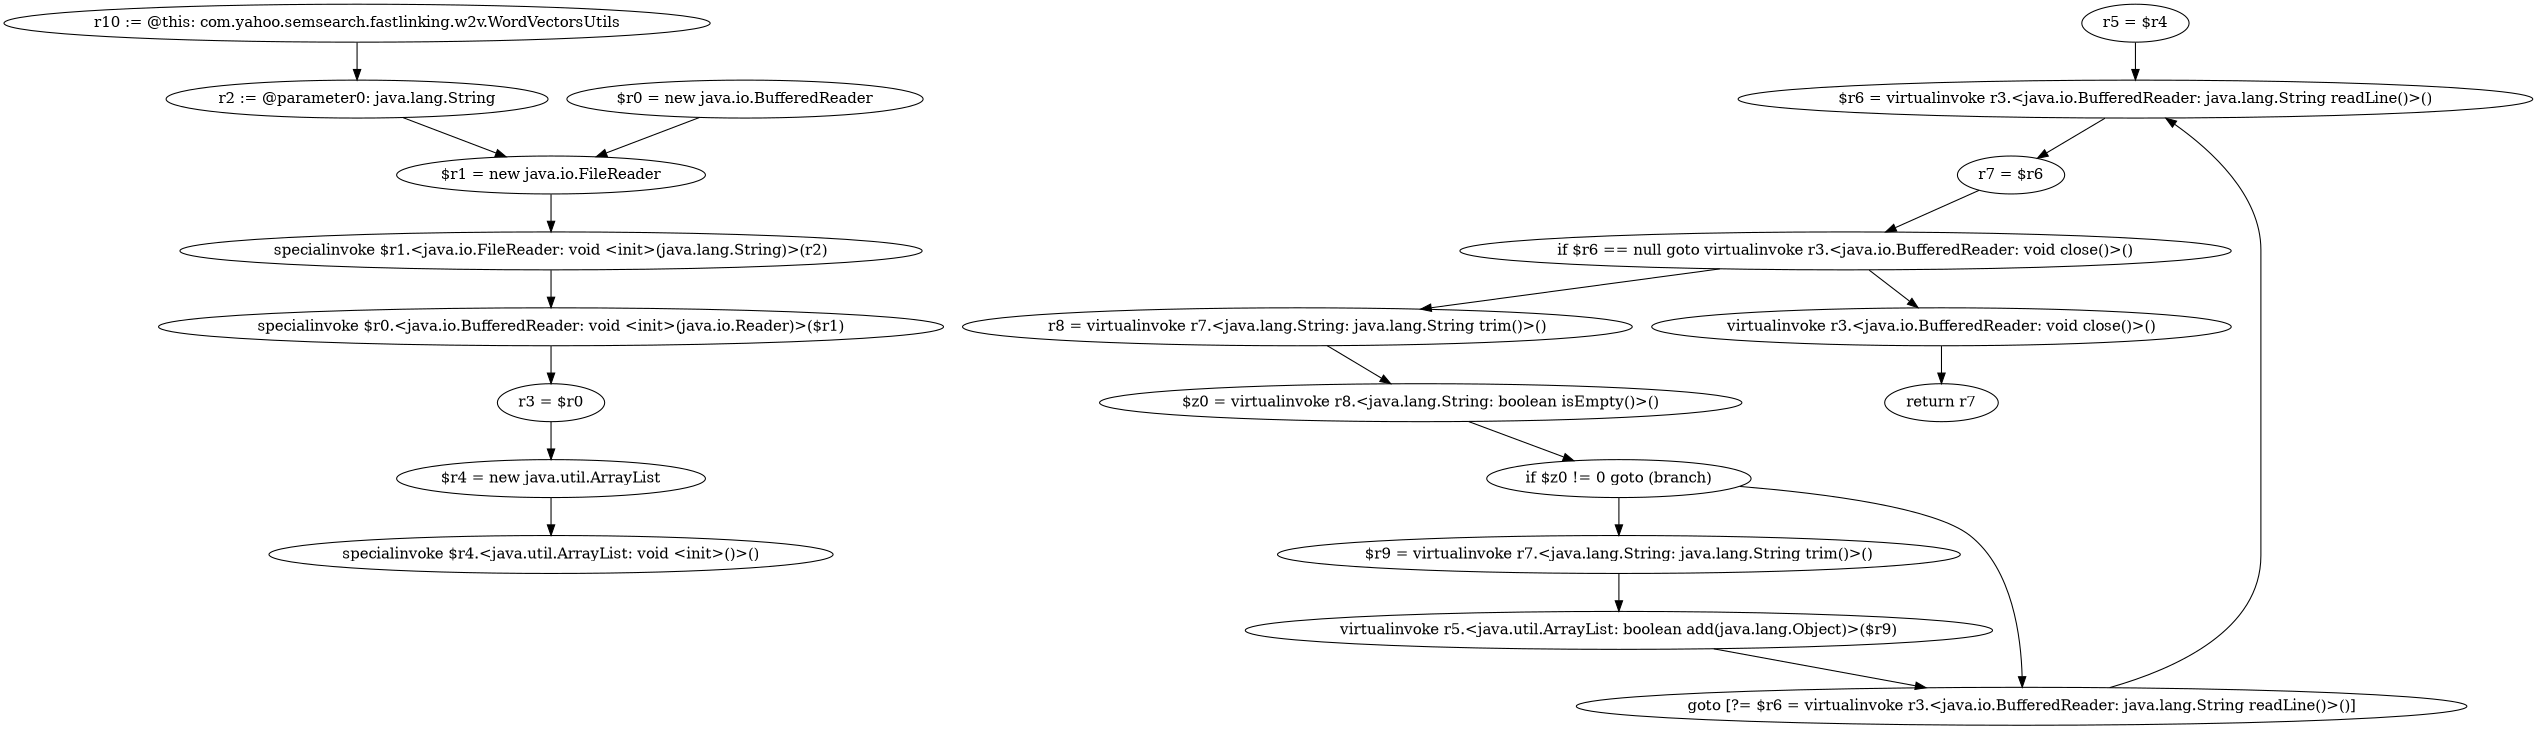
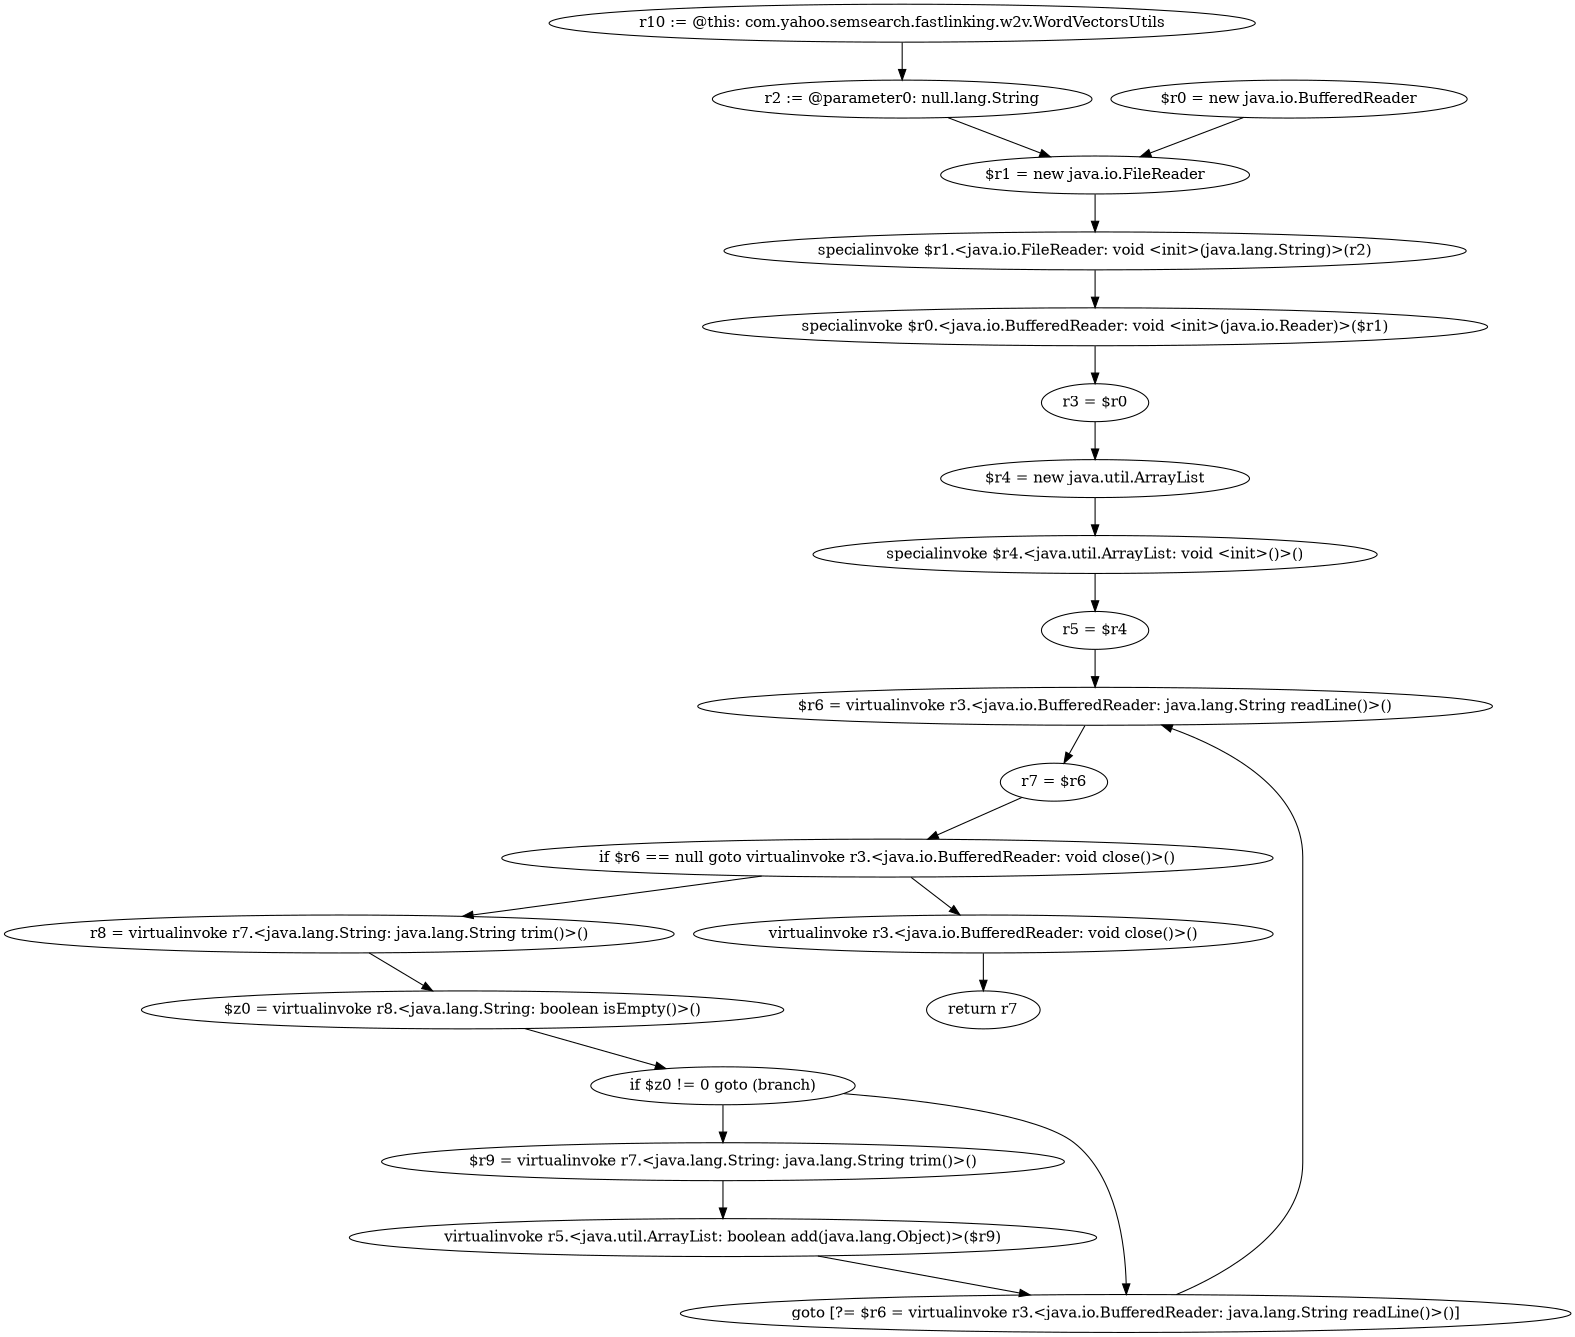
node "r2 := @parameter0: java.lang.String": label "r2 := @parameter0: java.lang.String" -> "r2 := @parameter0: null.lang.String"
edge "specialinvoke $r4.<java.util.ArrayList: void <init>()>()" -> "r5 = $r4": added
